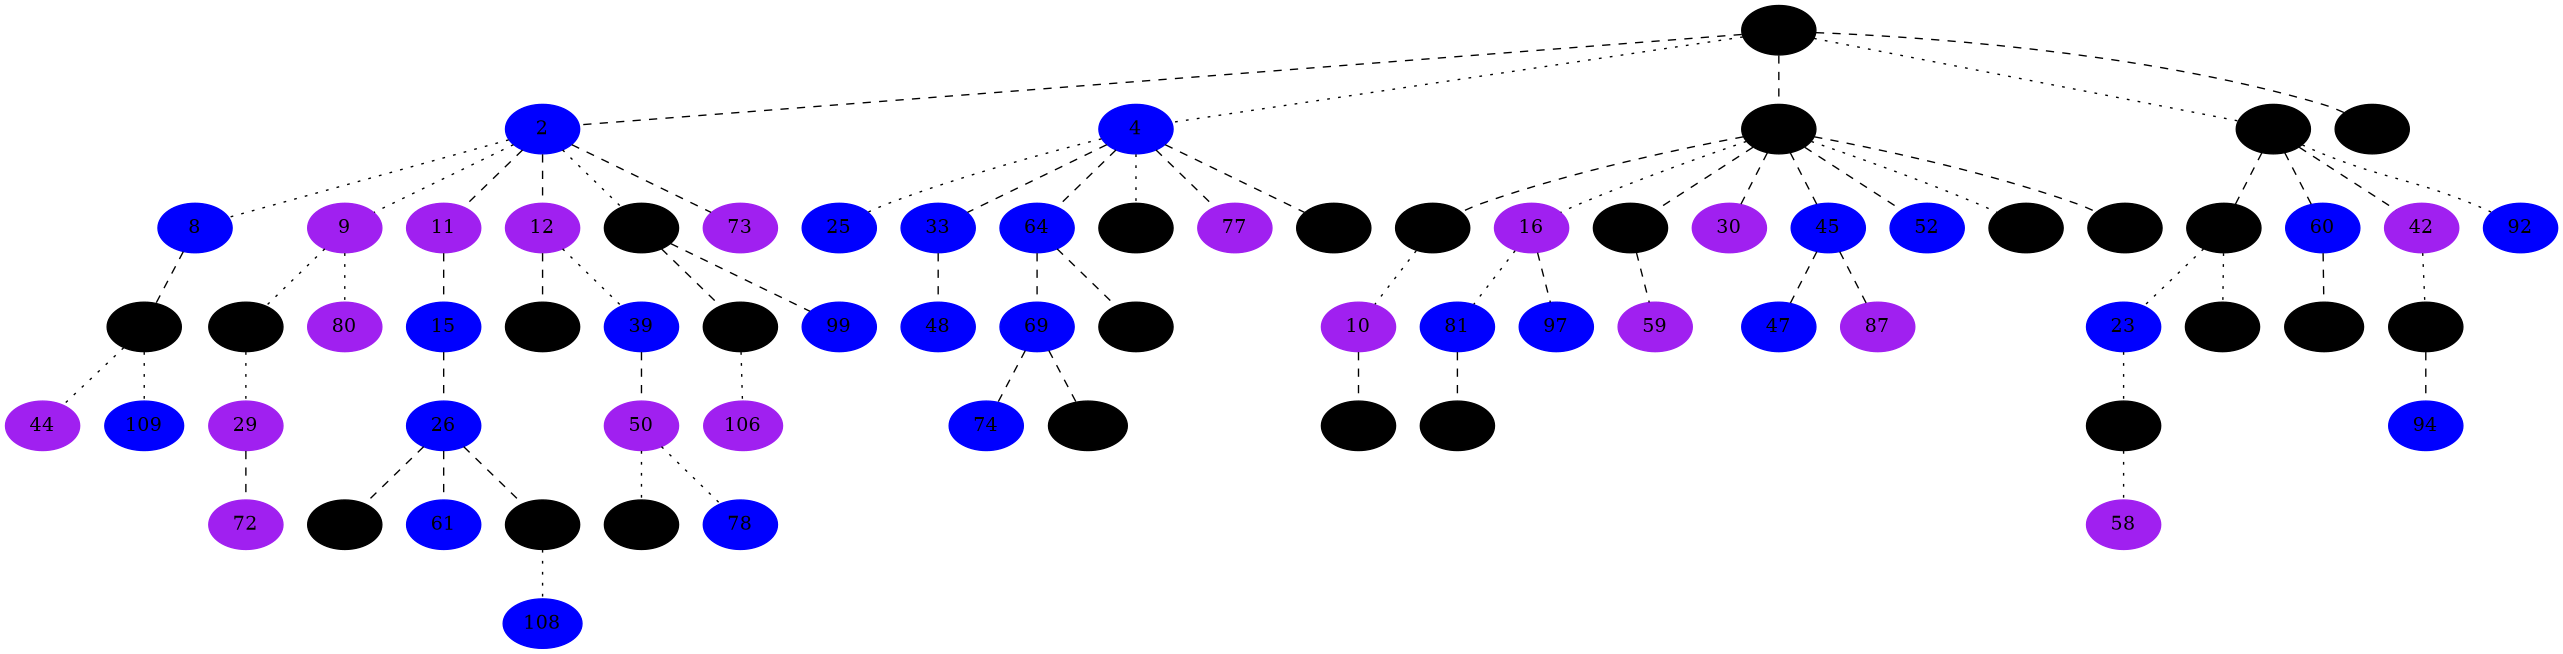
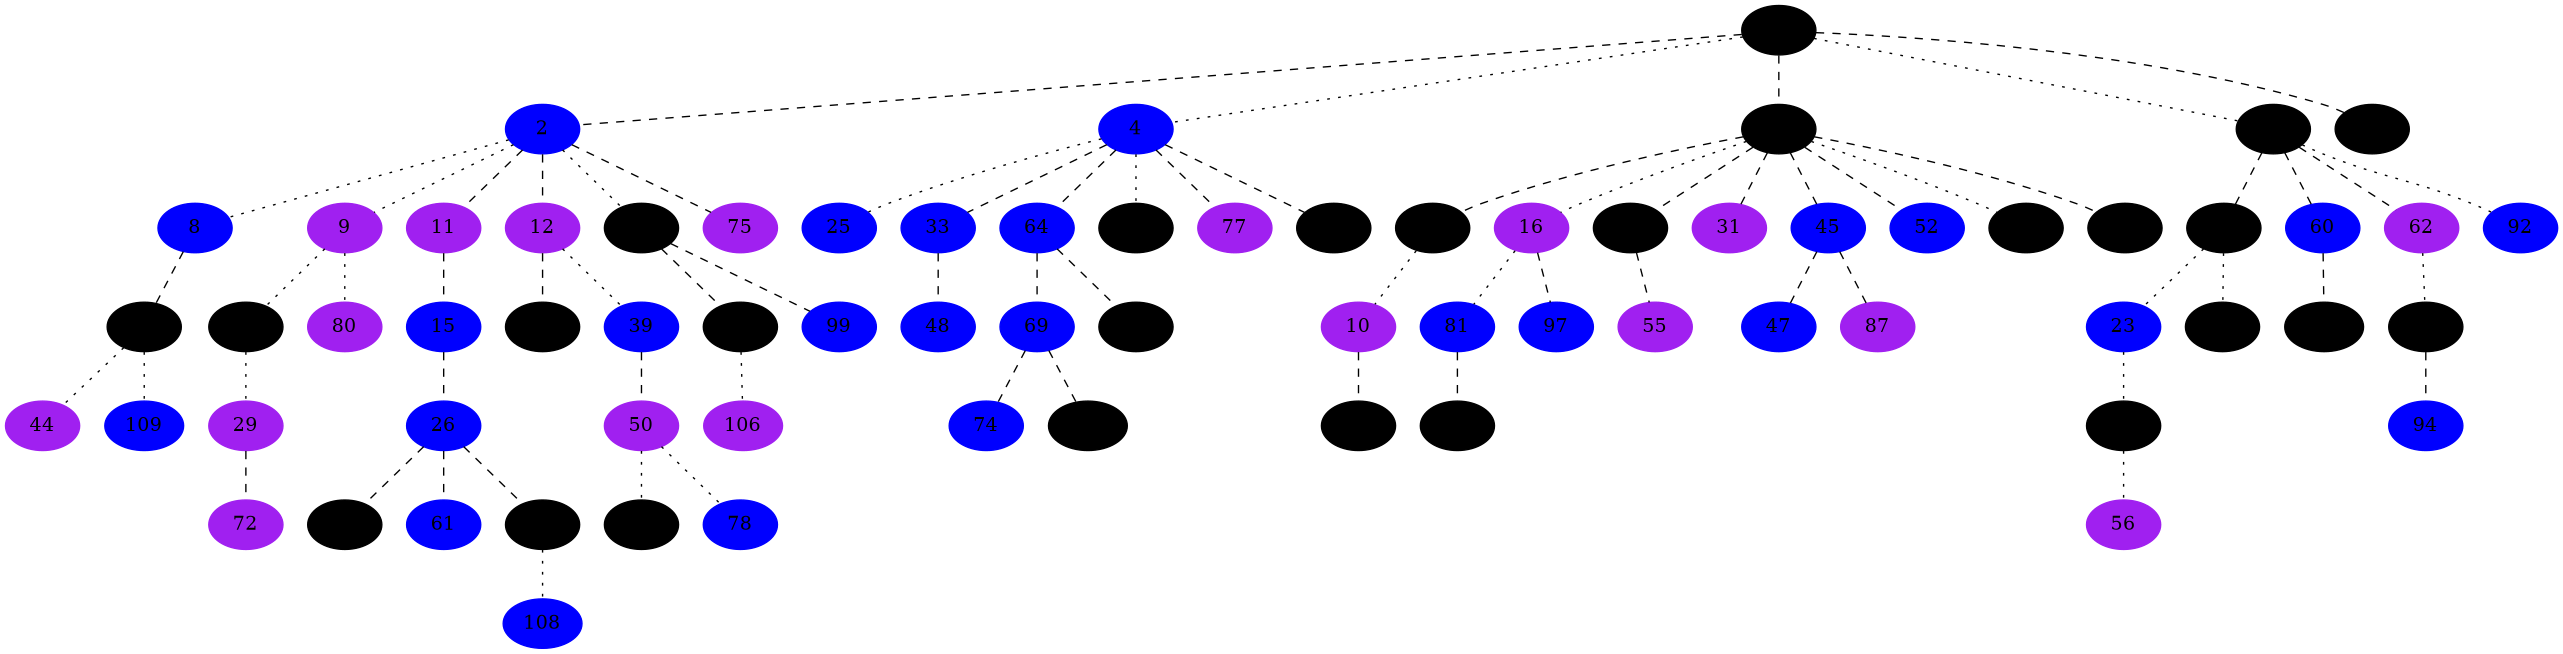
node "73": label "73" -> "75"
node "30": label "30" -> "31"
node "42": label "42" -> "62"
node "59": label "59" -> "55"
node "58": label "58" -> "56"
